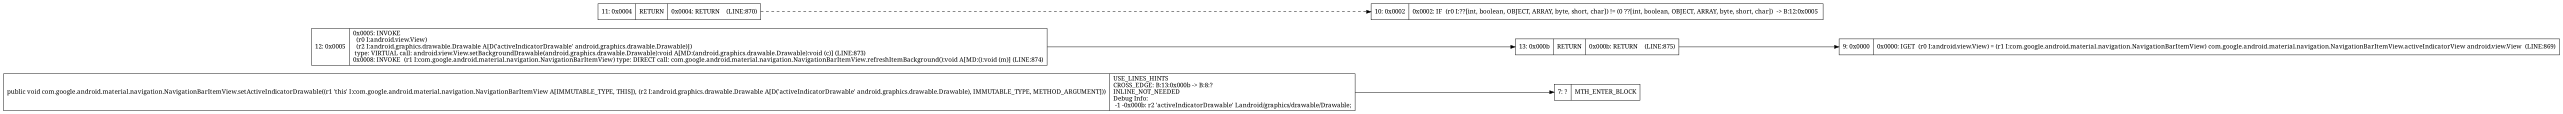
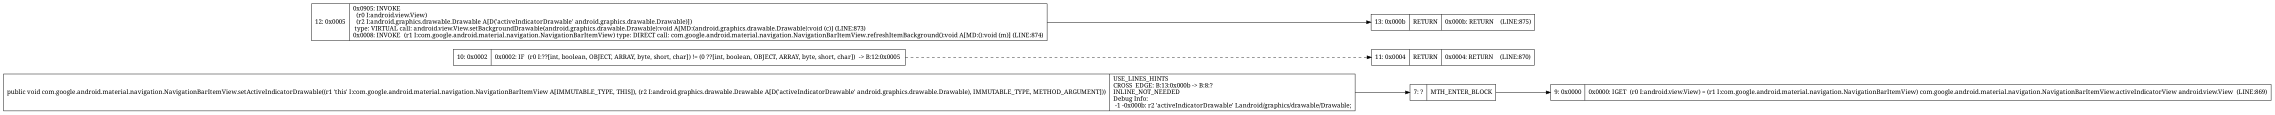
edge "11: 0x0004" -> "10: 0x0002": reversed
node "12: 0x0005": text "0x0005: INVOKE" -> "0x0905: INVOKE"
edge "13: 0x000b" -> "9: 0x0000": now "7: ?" -> "9: 0x0000"
